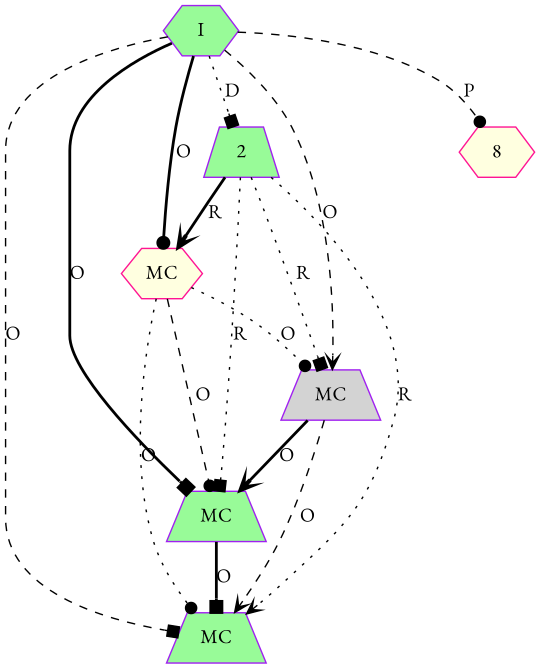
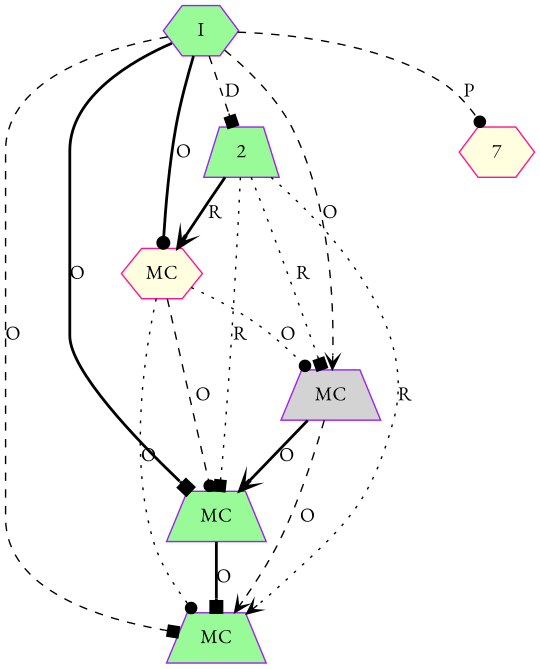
edge "I" -> "2": style dotted -> dashed
node "8": label "8" -> "7"
